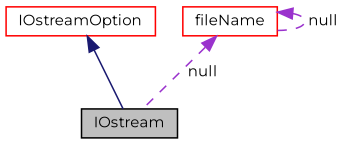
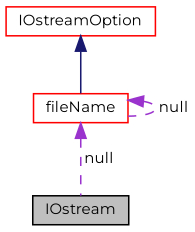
edge "IOstream" -> "IOstreamOption": now "fileName" -> "IOstreamOption"
